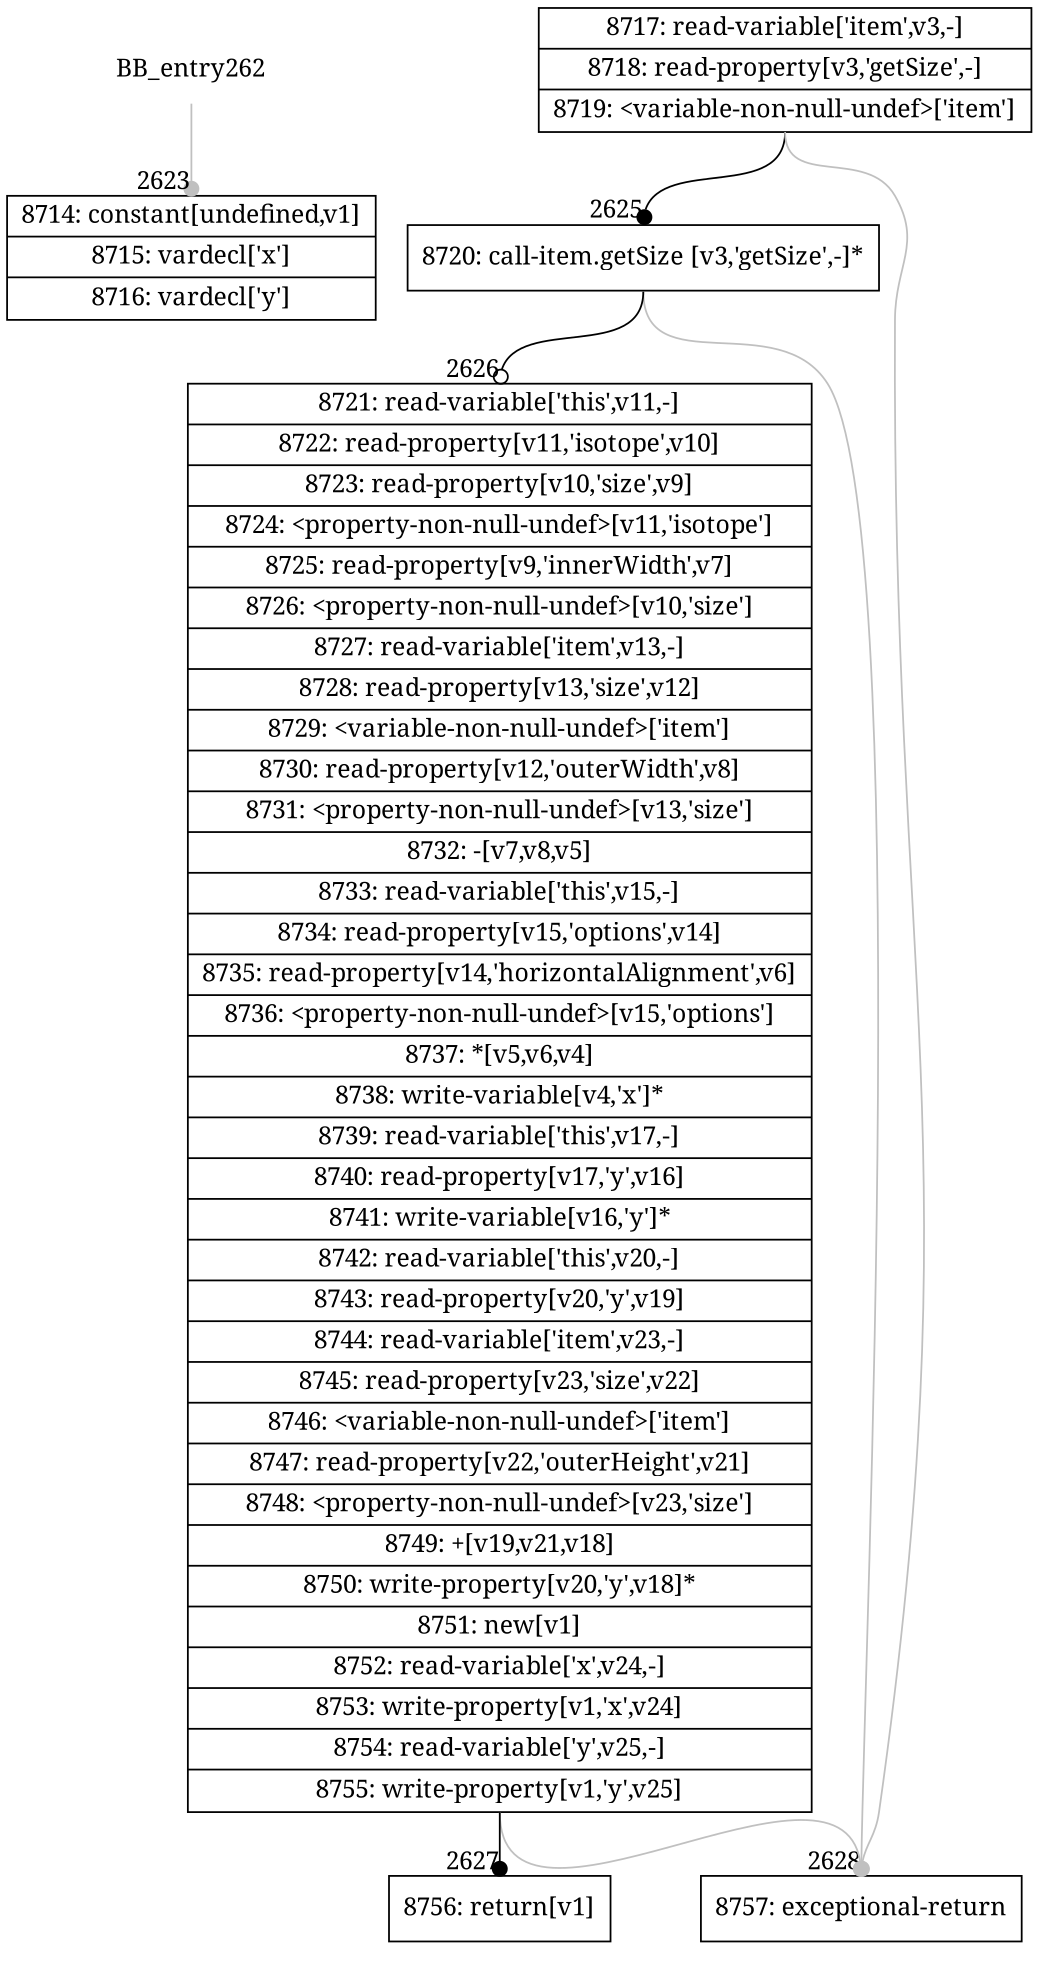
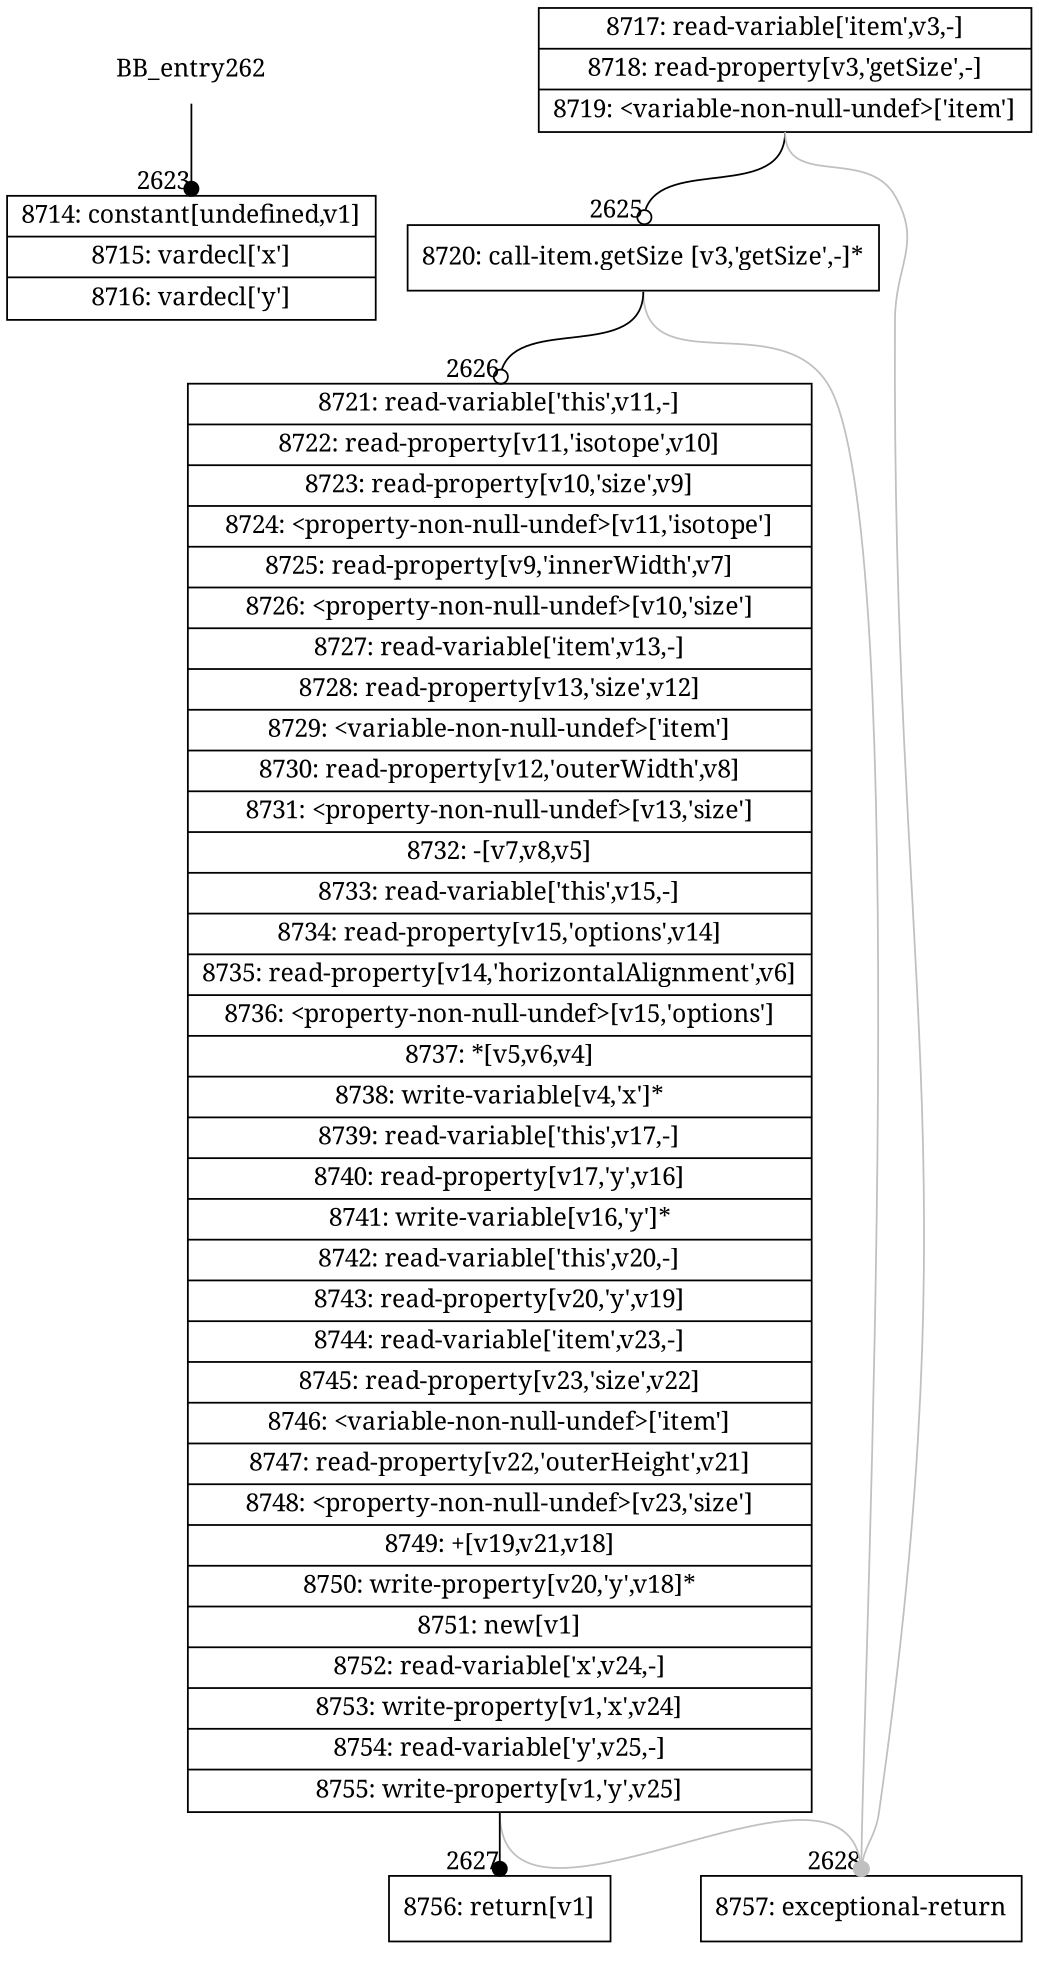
edge "BB_entry262" -> "8714: constant[undefined,v1]": color gray -> black
edge "8717: read-variable['item',v3,-]" -> "8720: call-item.getSize [v3,'getSize',-]*": arrowhead dot -> odot
